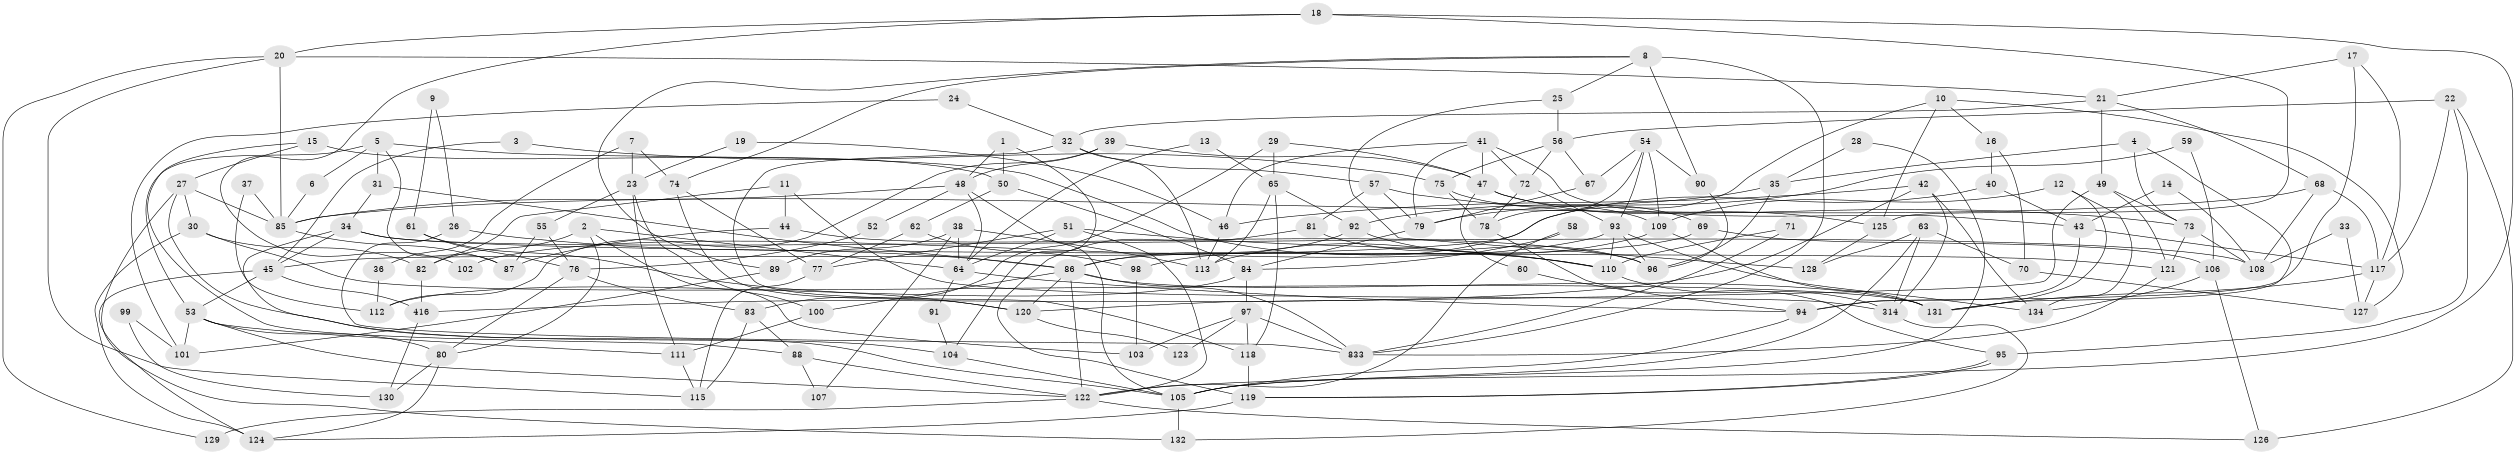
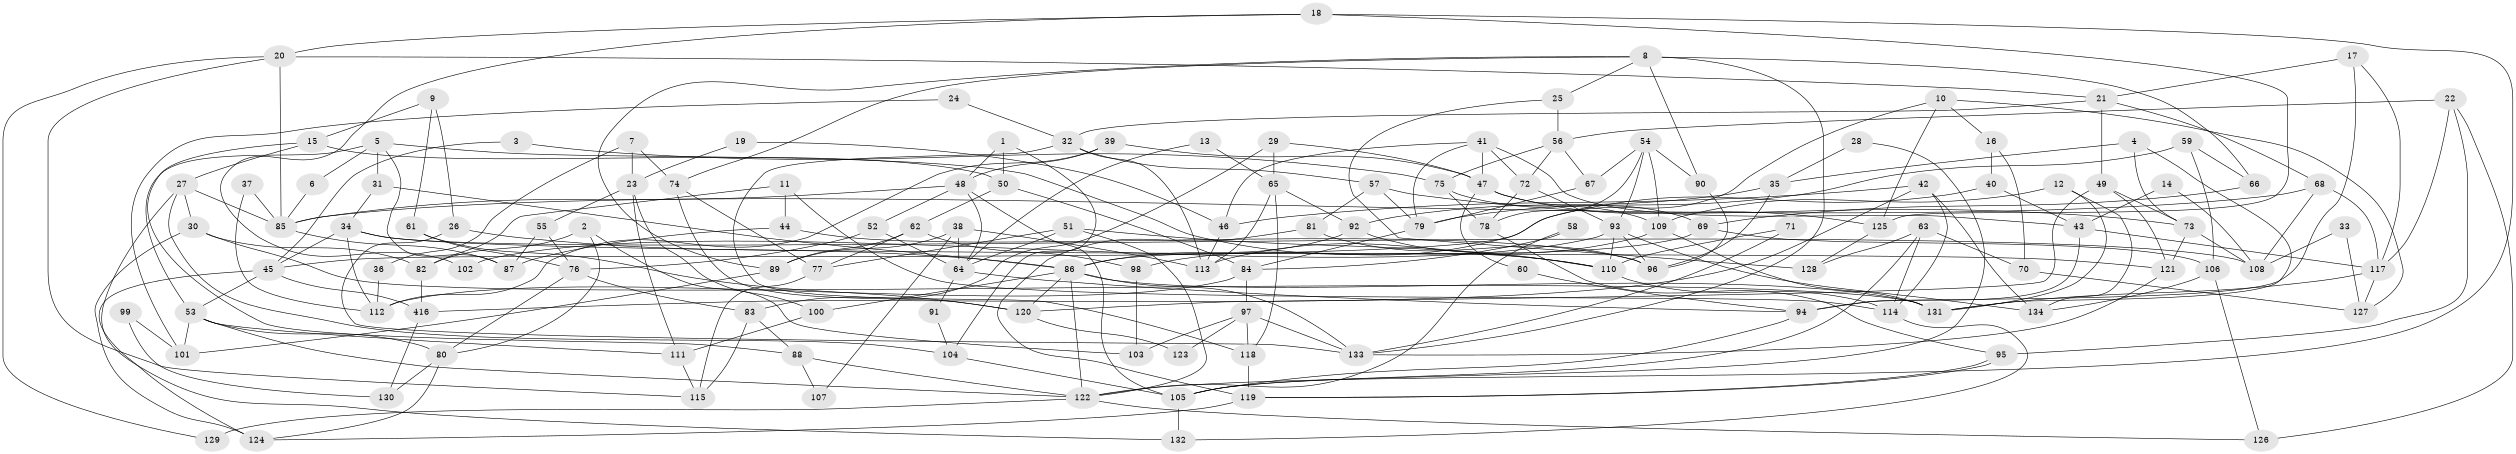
edge "9" -- "15": added
node "66": added
edge "62" -- "89": added
edge "2" -- "64": now "52" -- "64"
node "314": label "314" -> "114"
edge "34" -- "105": now "34" -- "112"
node "833": label "833" -> "133"
